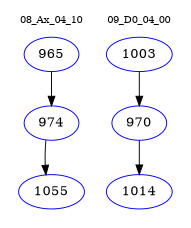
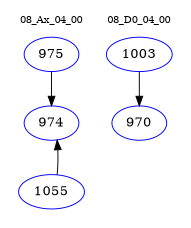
cluster "08_Ax_04_10": label "08_Ax_04_10" -> "08_Ax_04_00"
cluster "09_D0_04_00": label "09_D0_04_00" -> "08_D0_04_00"
node "965": label "965" -> "975"
edge "974" -> "1055": reversed
node "1014": removed
